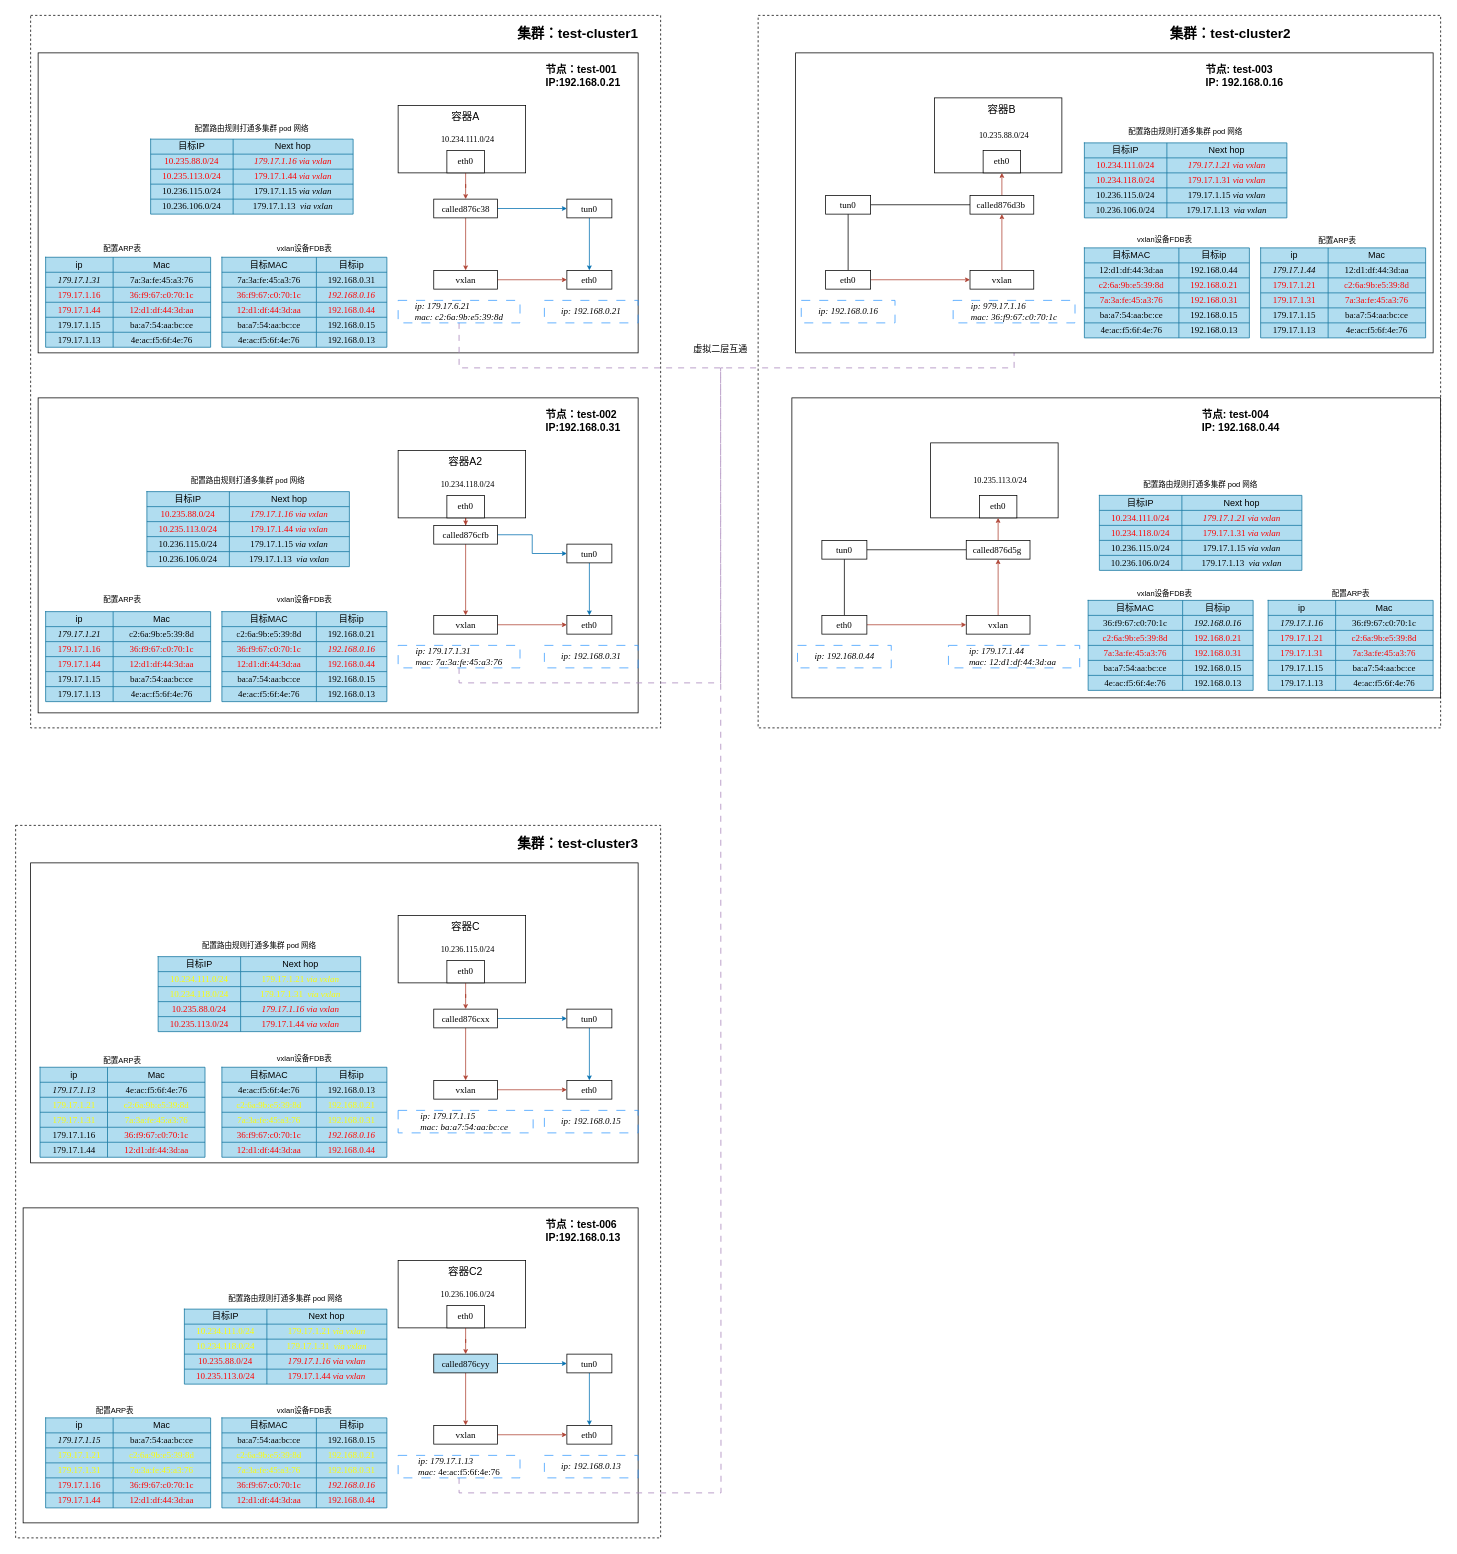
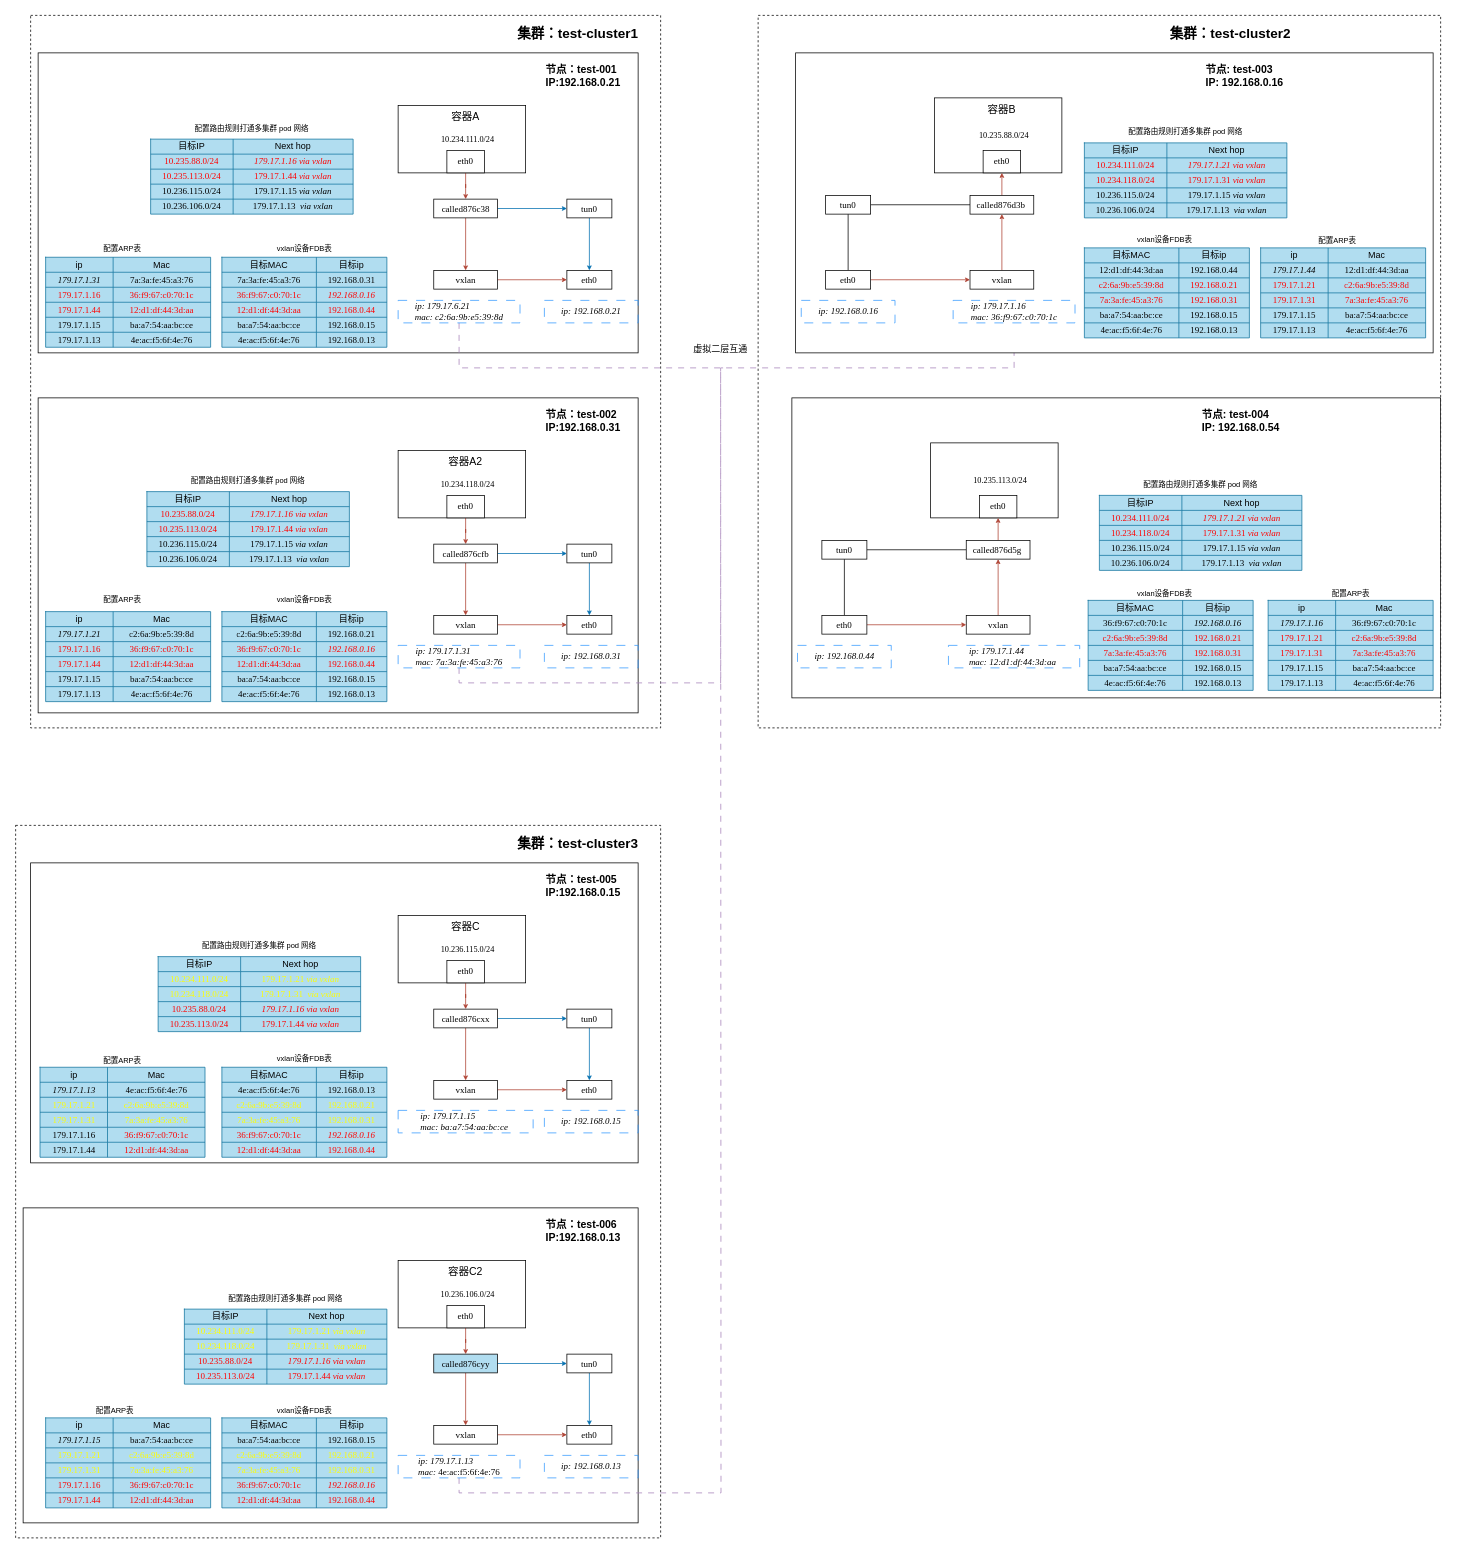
node "ip: 979.17.1.16 mac: 36:f9:67:c0:70:1c": label "ip: 979.17.1.16 mac: 36:f9:67:c0:70:1c" -> "ip: 179.17.1.16 mac: 36:f9:67:c0:70:1c"
node "节点: test-004 IP: 192.168.0.44": label "节点: test-004 IP: 192.168.0.44" -> "节点: test-004 IP: 192.168.0.54"
node "called876cfb": moved (465, 535) -> (465, 554)
node "节点：test-005 IP:192.168.0.15": added
